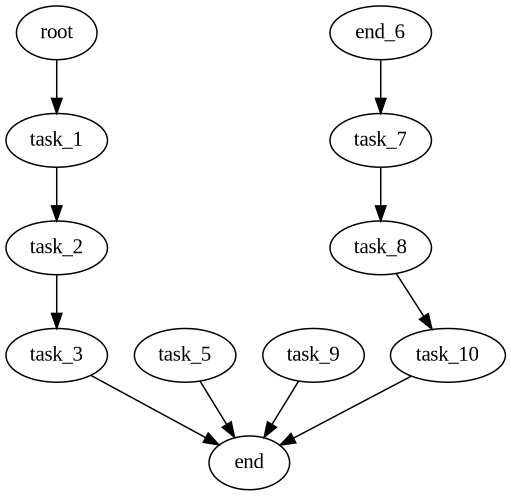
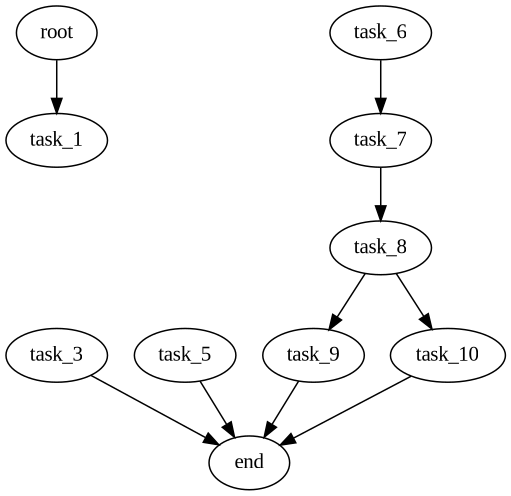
node "end_6": label "end_6" -> "task_6"
node "task_2": removed
edge "task_8" -> "task_9": added
